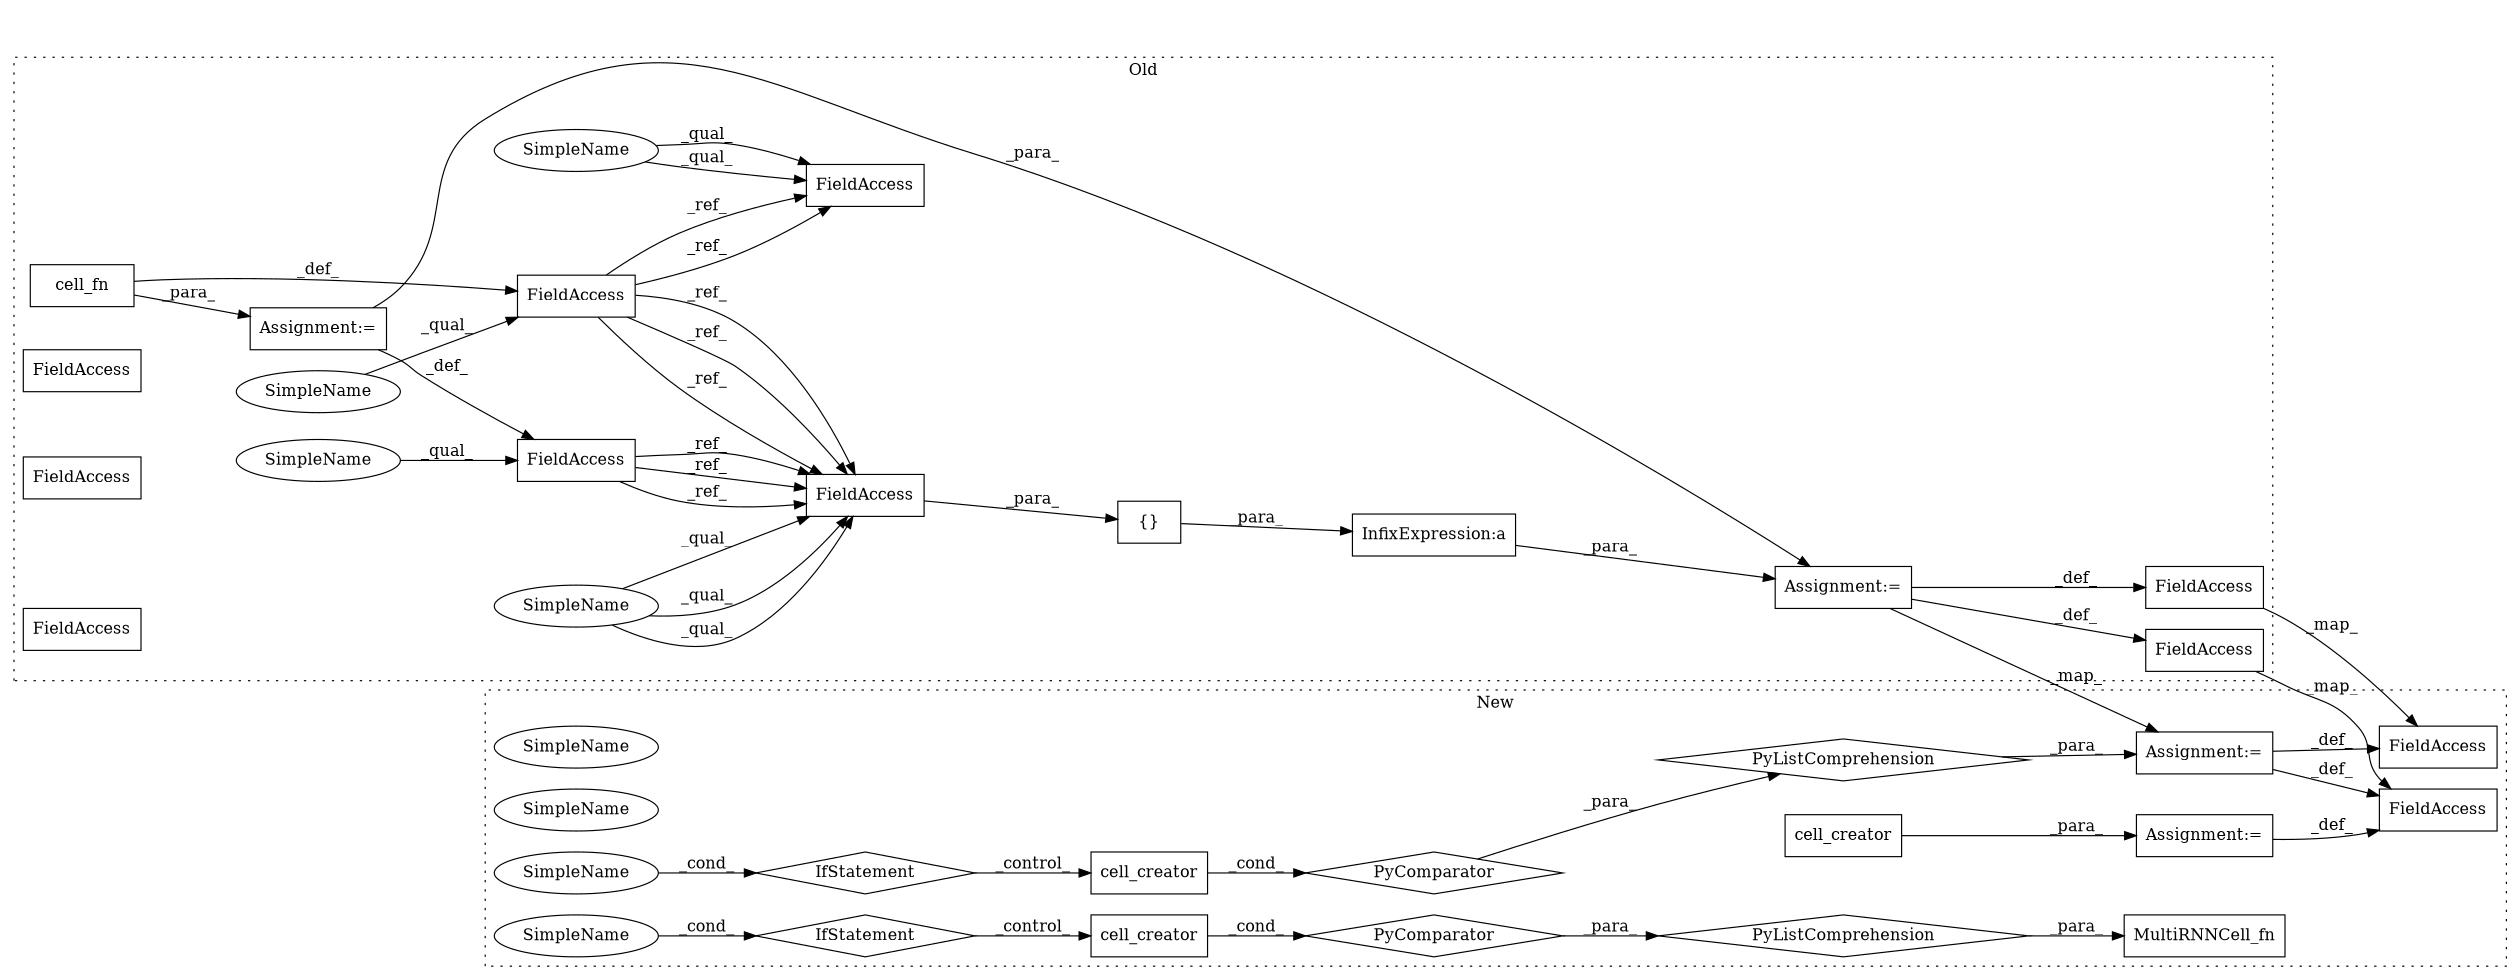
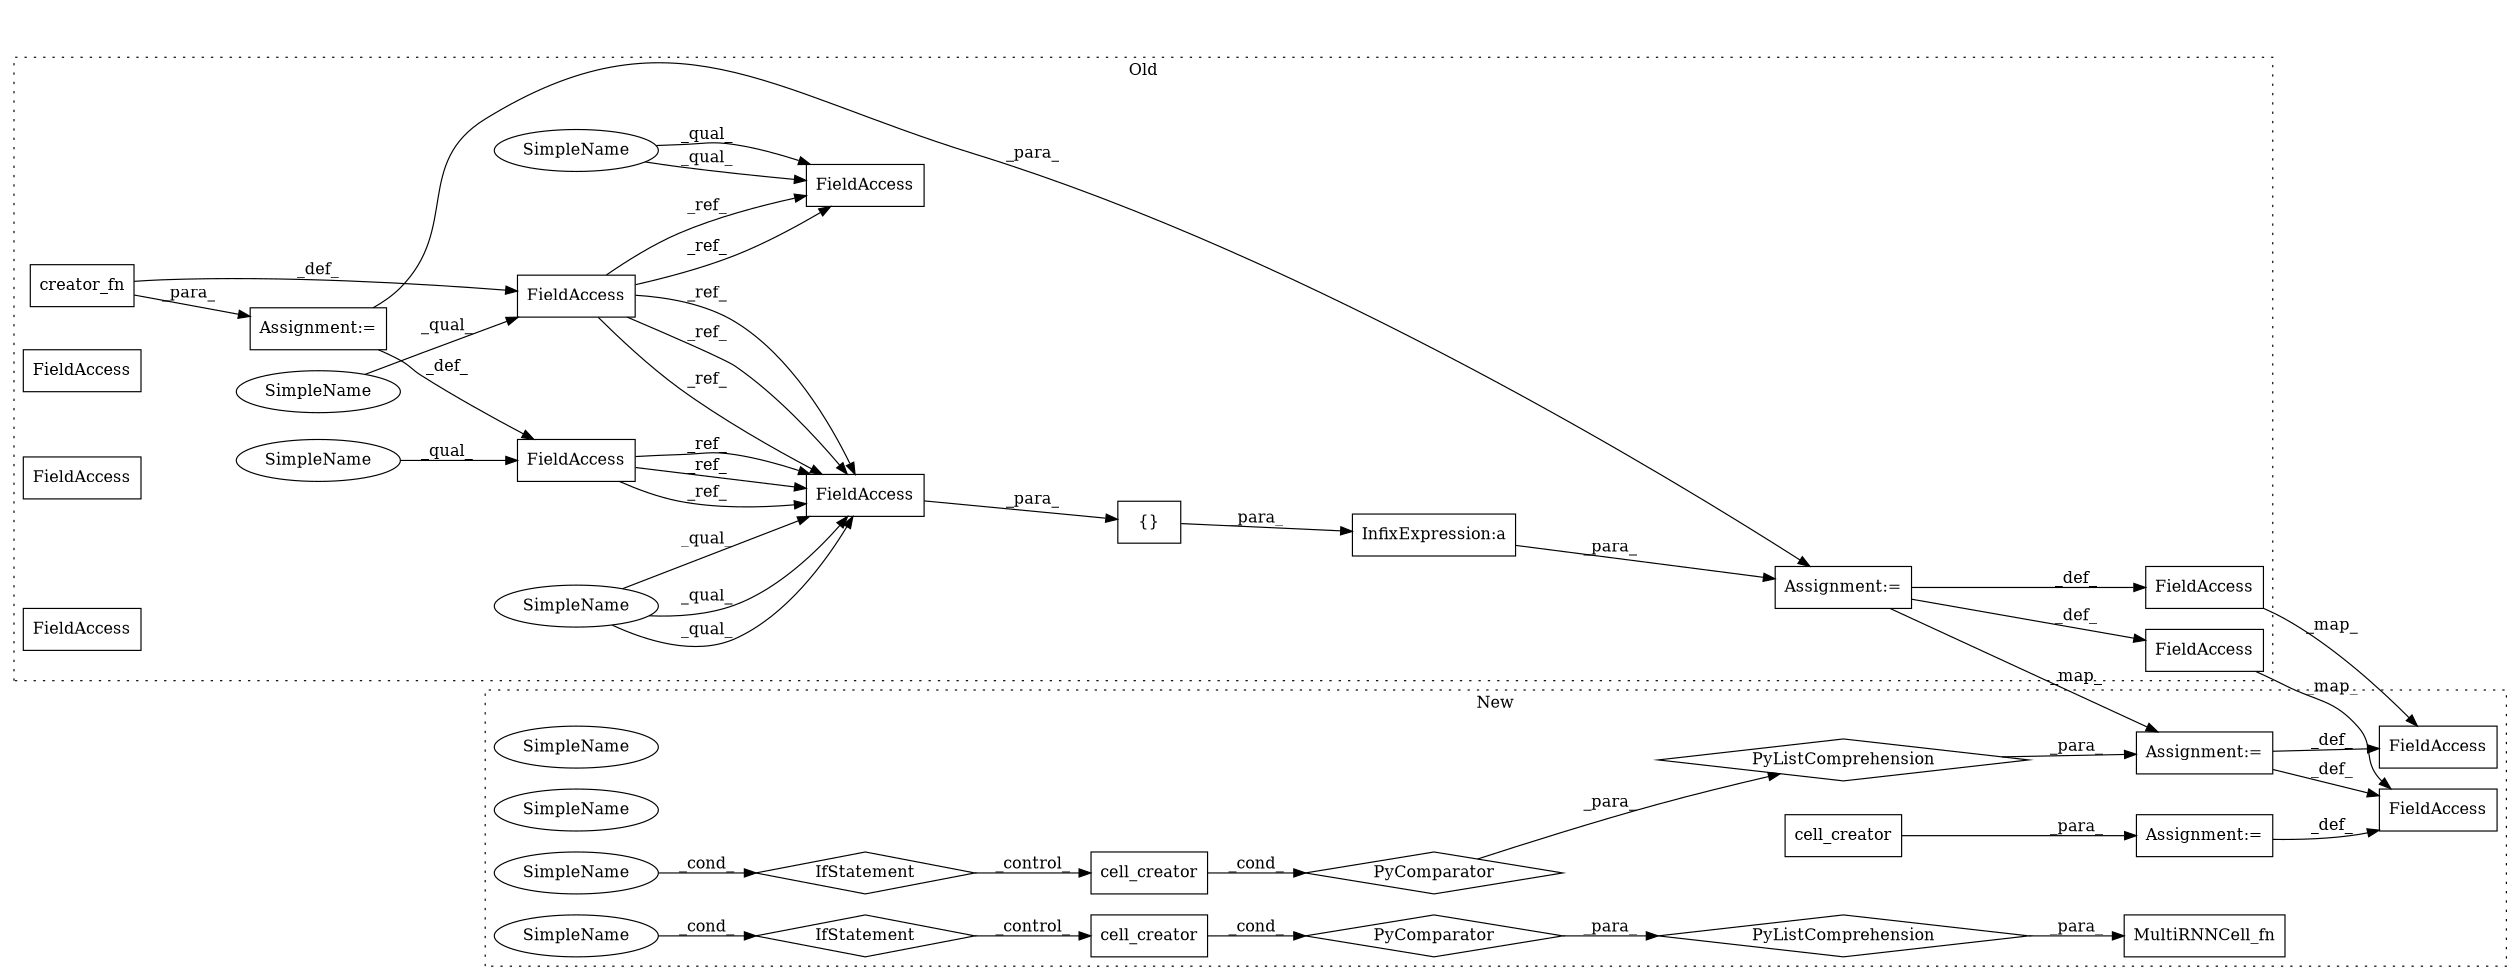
node "cell_fn": label "cell_fn" -> "creator_fn"
